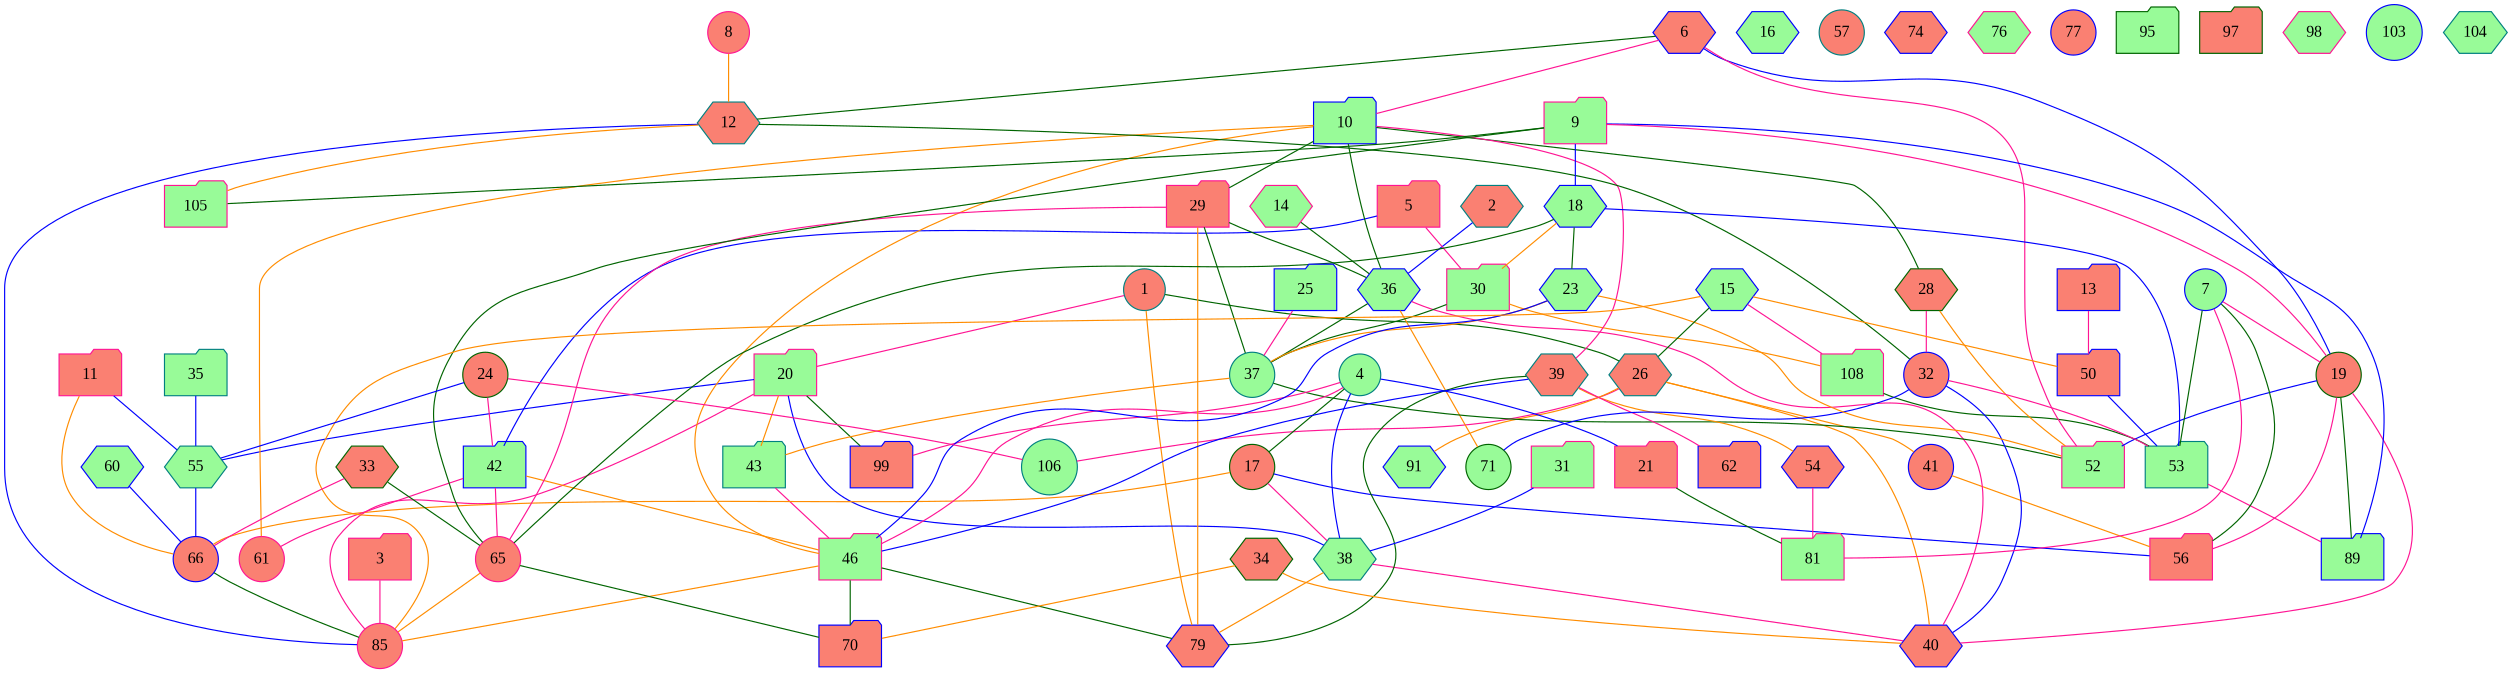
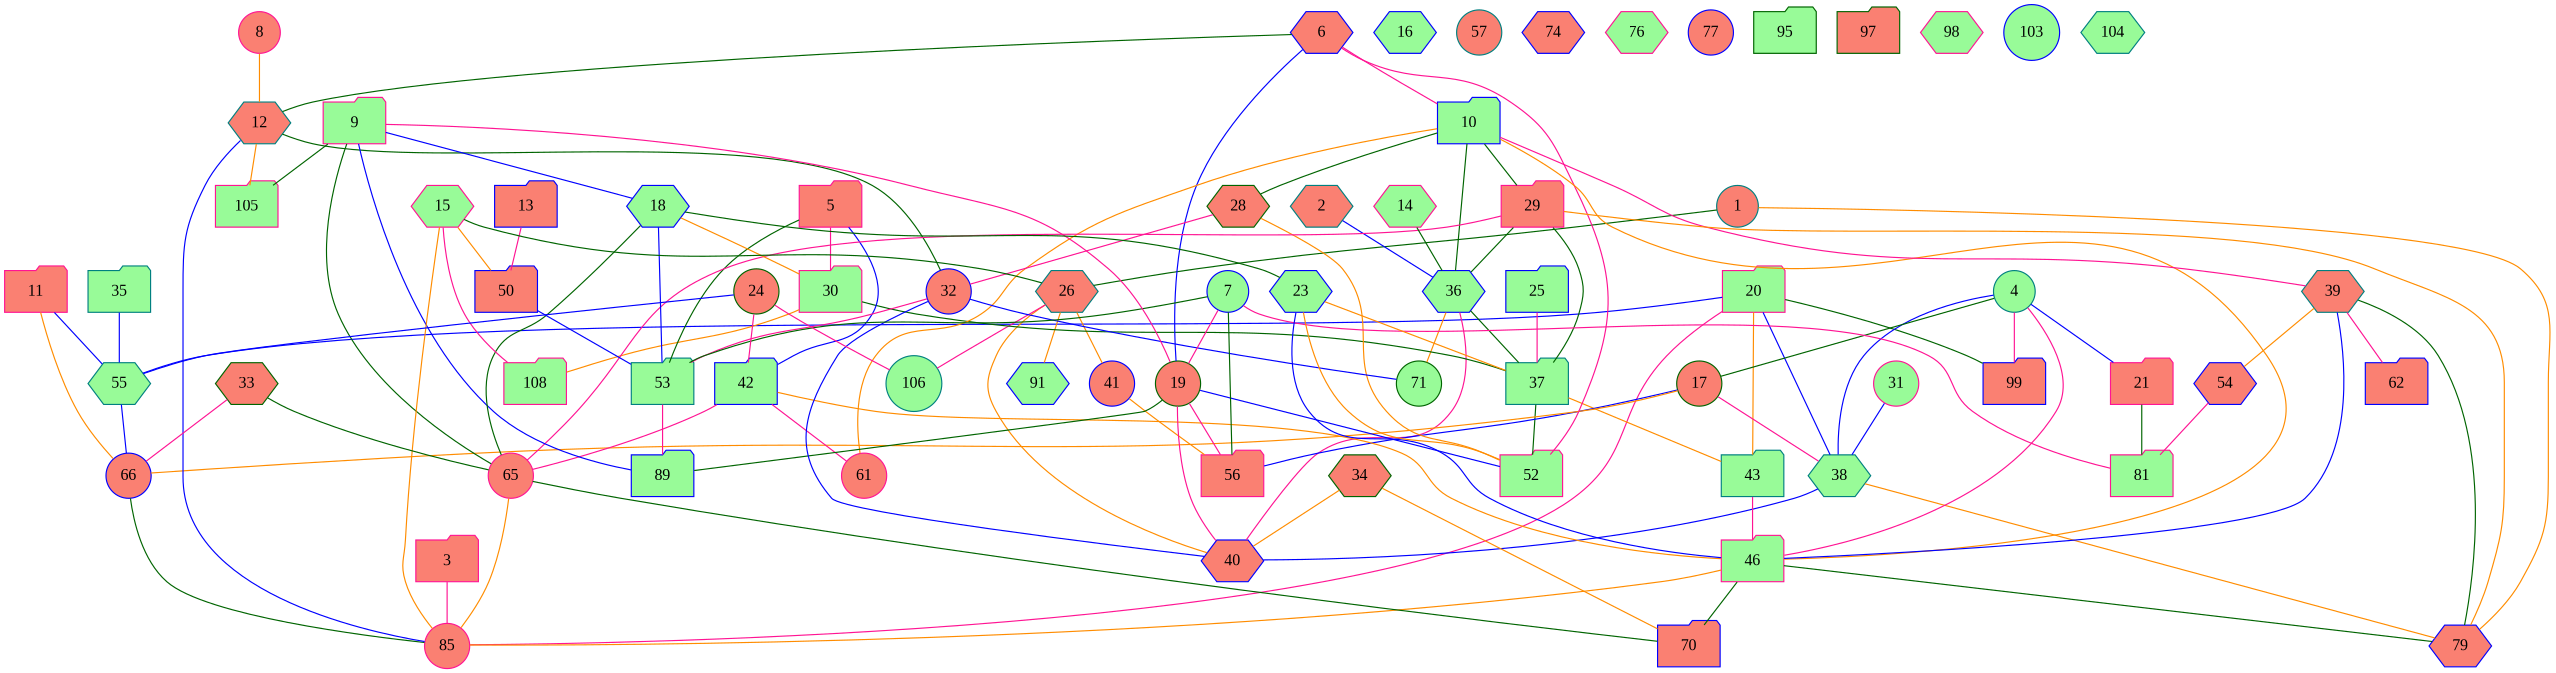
node "15": color blue -> deeppink
edge "1" -- "20": removed
node "37": shape circle -> folder
edge "108" -- "53": now "5" -- "53"
node "60": removed
node "31": shape folder -> circle
edge "38" -- "40": color deeppink -> blue
